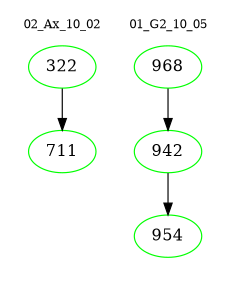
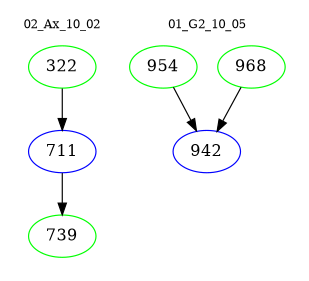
node "711": color green -> blue
node "942": color green -> blue
edge "942" -> "954": reversed
node "739": added
